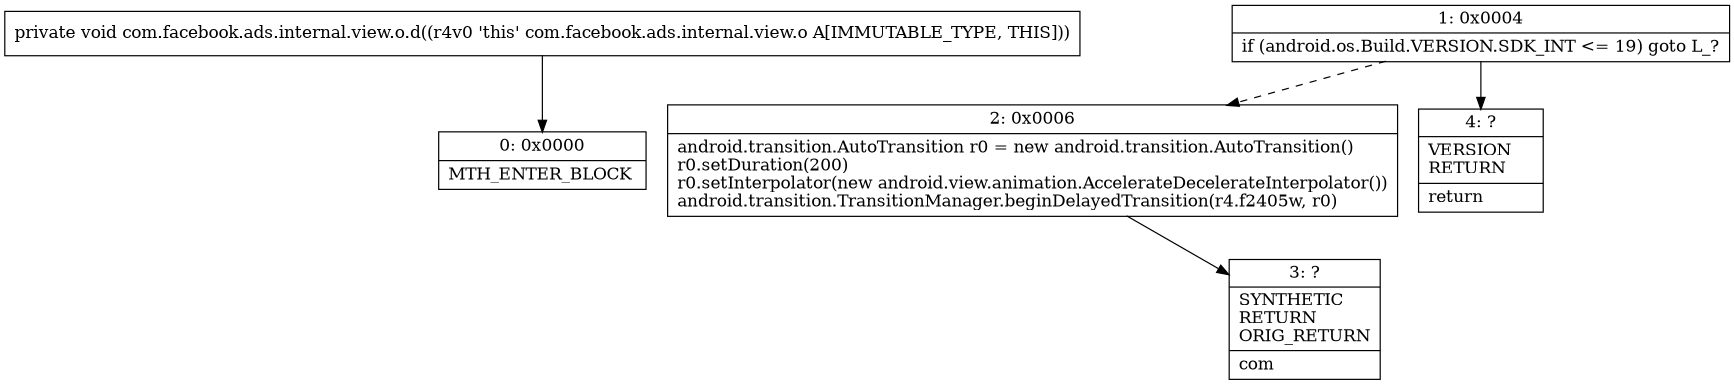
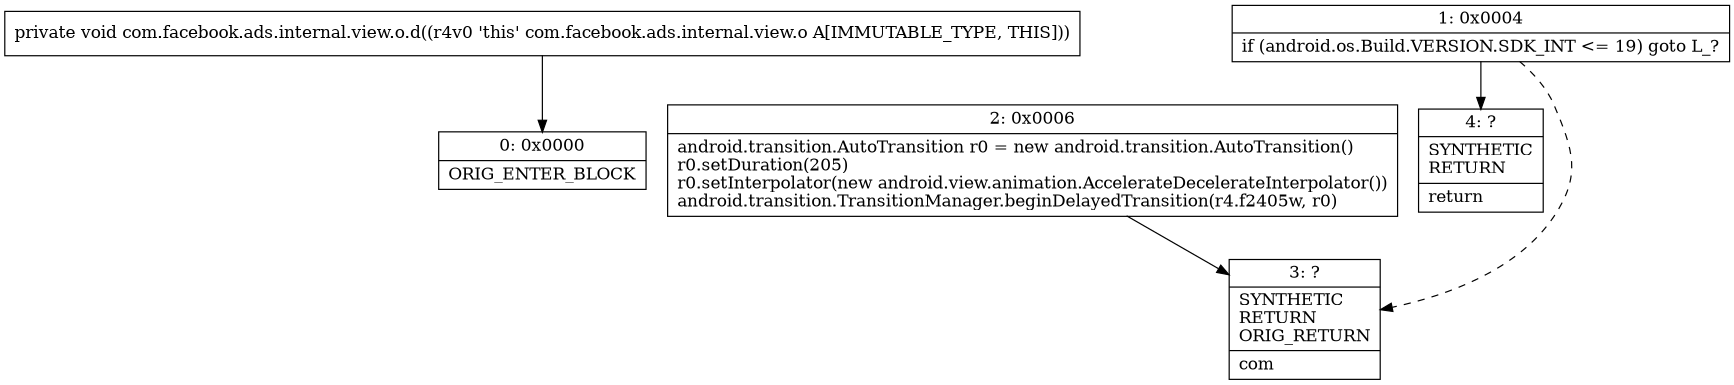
edge "1: 0x0004" -> "2: 0x0006": now "1: 0x0004" -> "3: ?"
node "4: ?": text "VERSION" -> "SYNTHETIC"
node "2: 0x0006": text "r0.setDuration(200)" -> "r0.setDuration(205)"
node "0: 0x0000": text "MTH_ENTER_BLOCK" -> "ORIG_ENTER_BLOCK"
